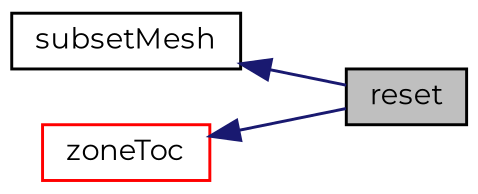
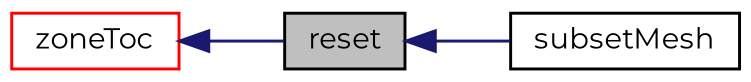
edge "reset" -> "subsetMesh": reversed
